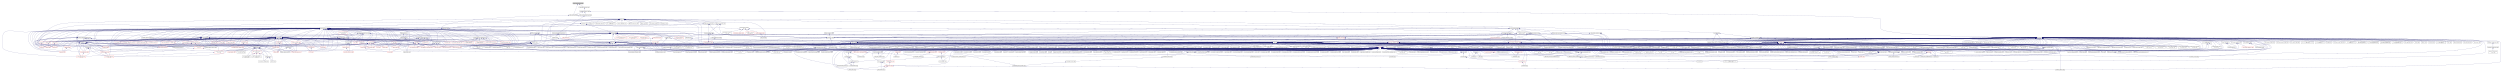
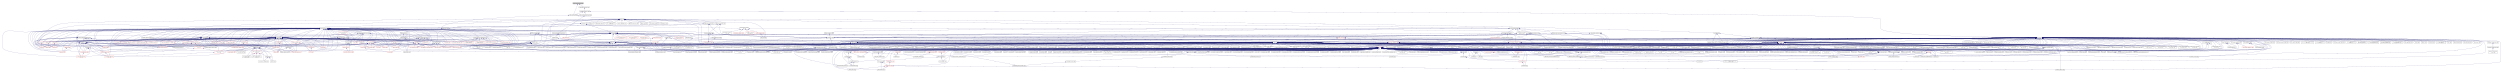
node "spell_check_file.cpp": removed
